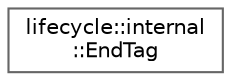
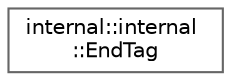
node "lifecycle::internal ::EndTag": label "lifecycle::internal ::EndTag" -> "internal::internal ::EndTag"
